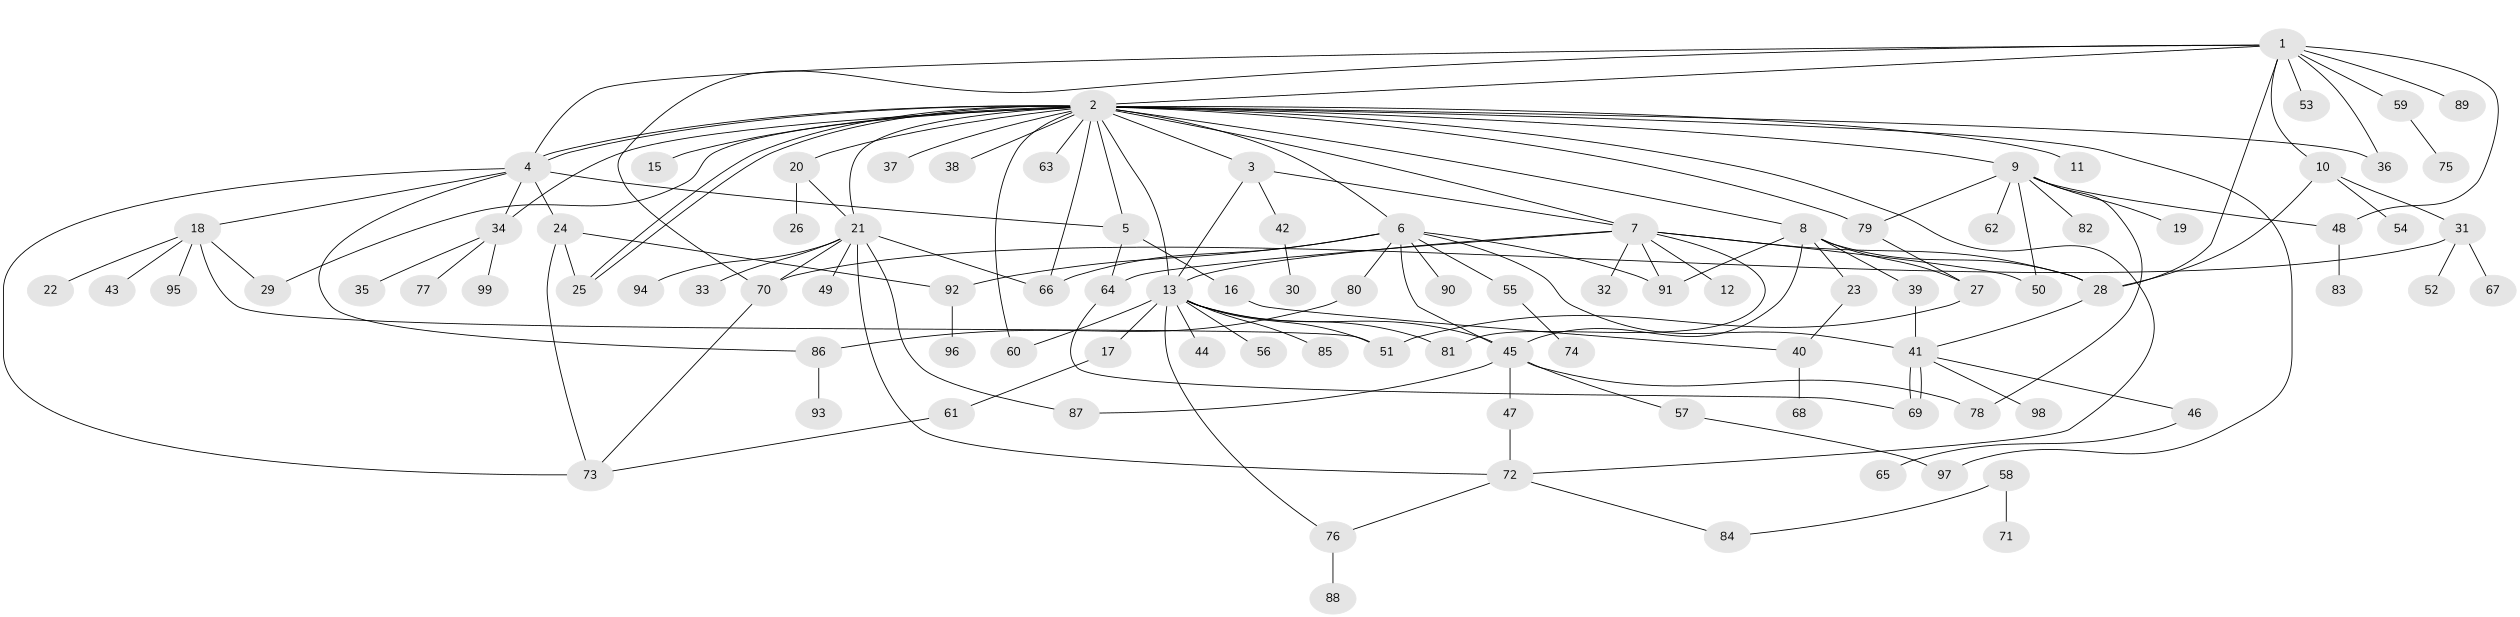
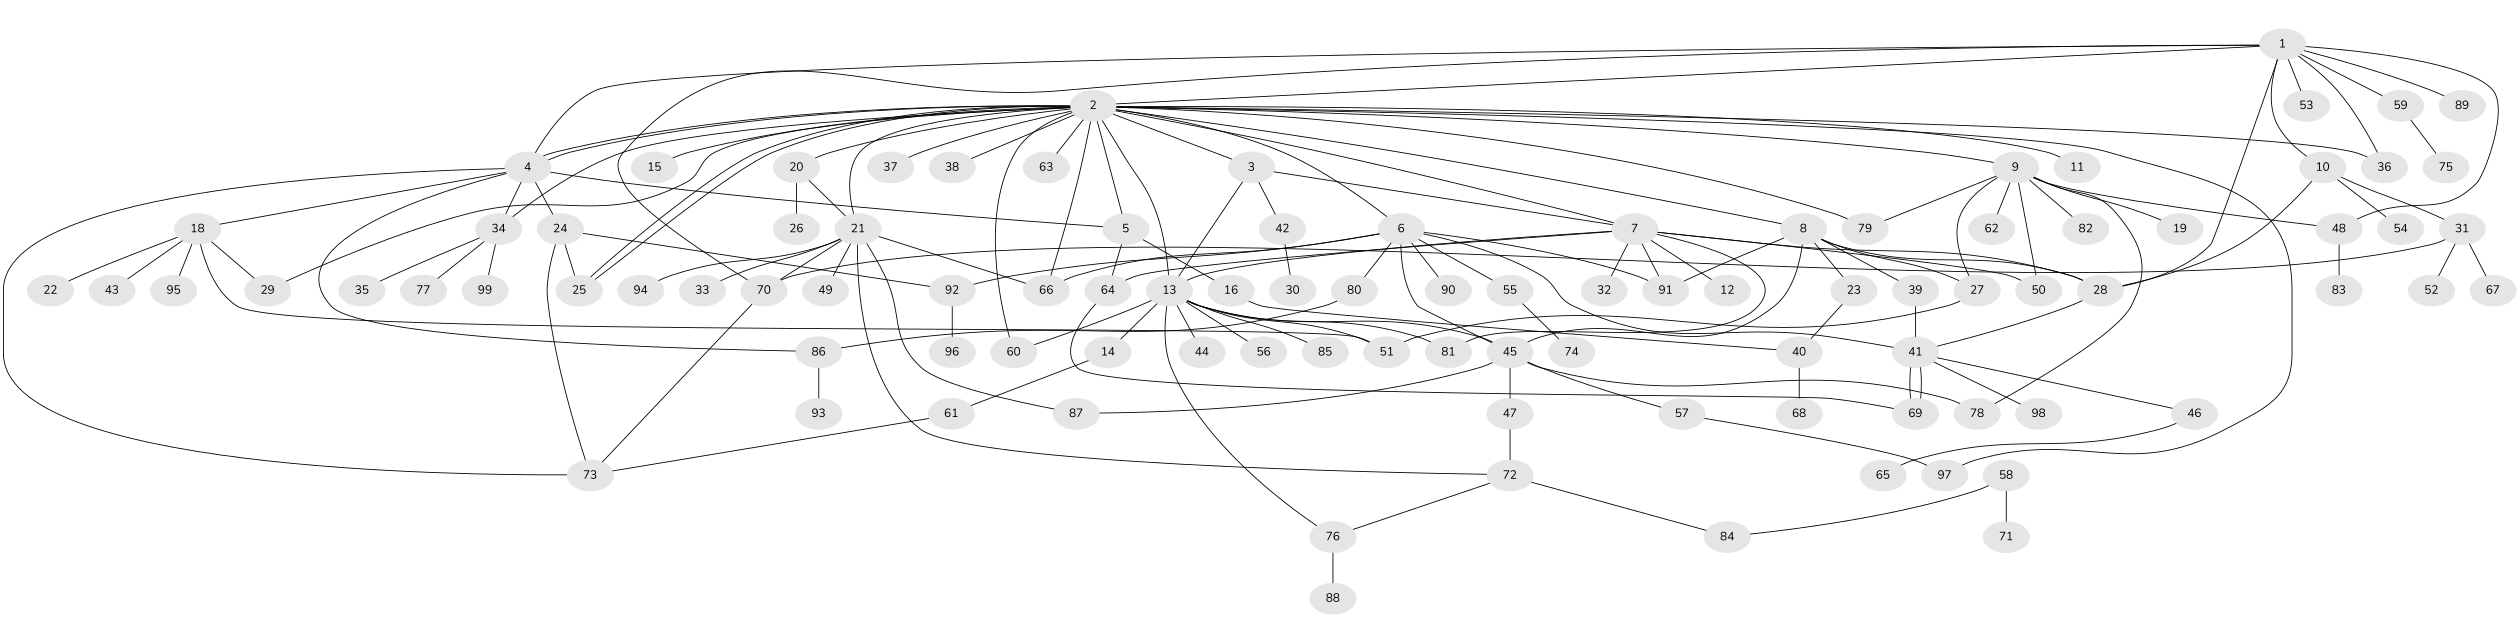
edge "2" -- "72": removed
edge "79" -- "27": now "9" -- "27"
node "17": label "17" -> "14"
